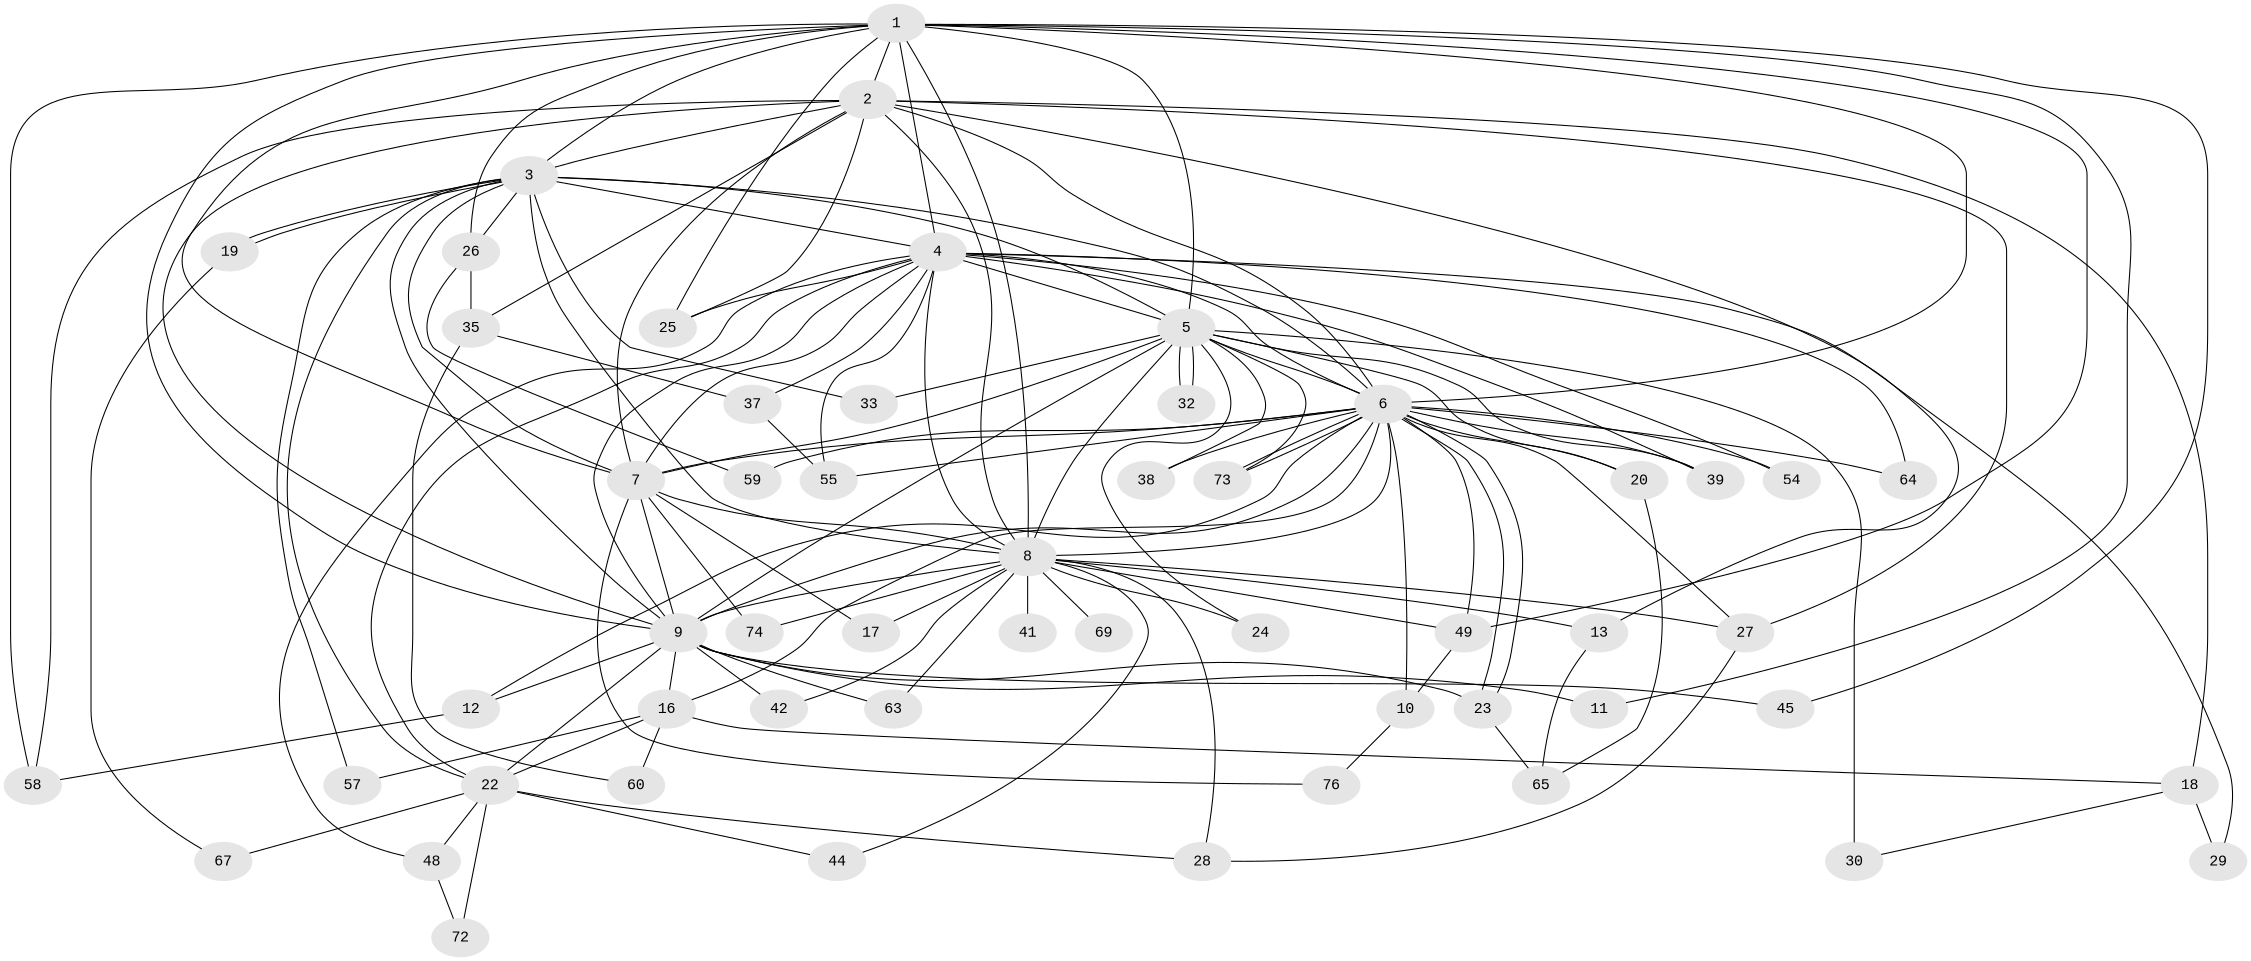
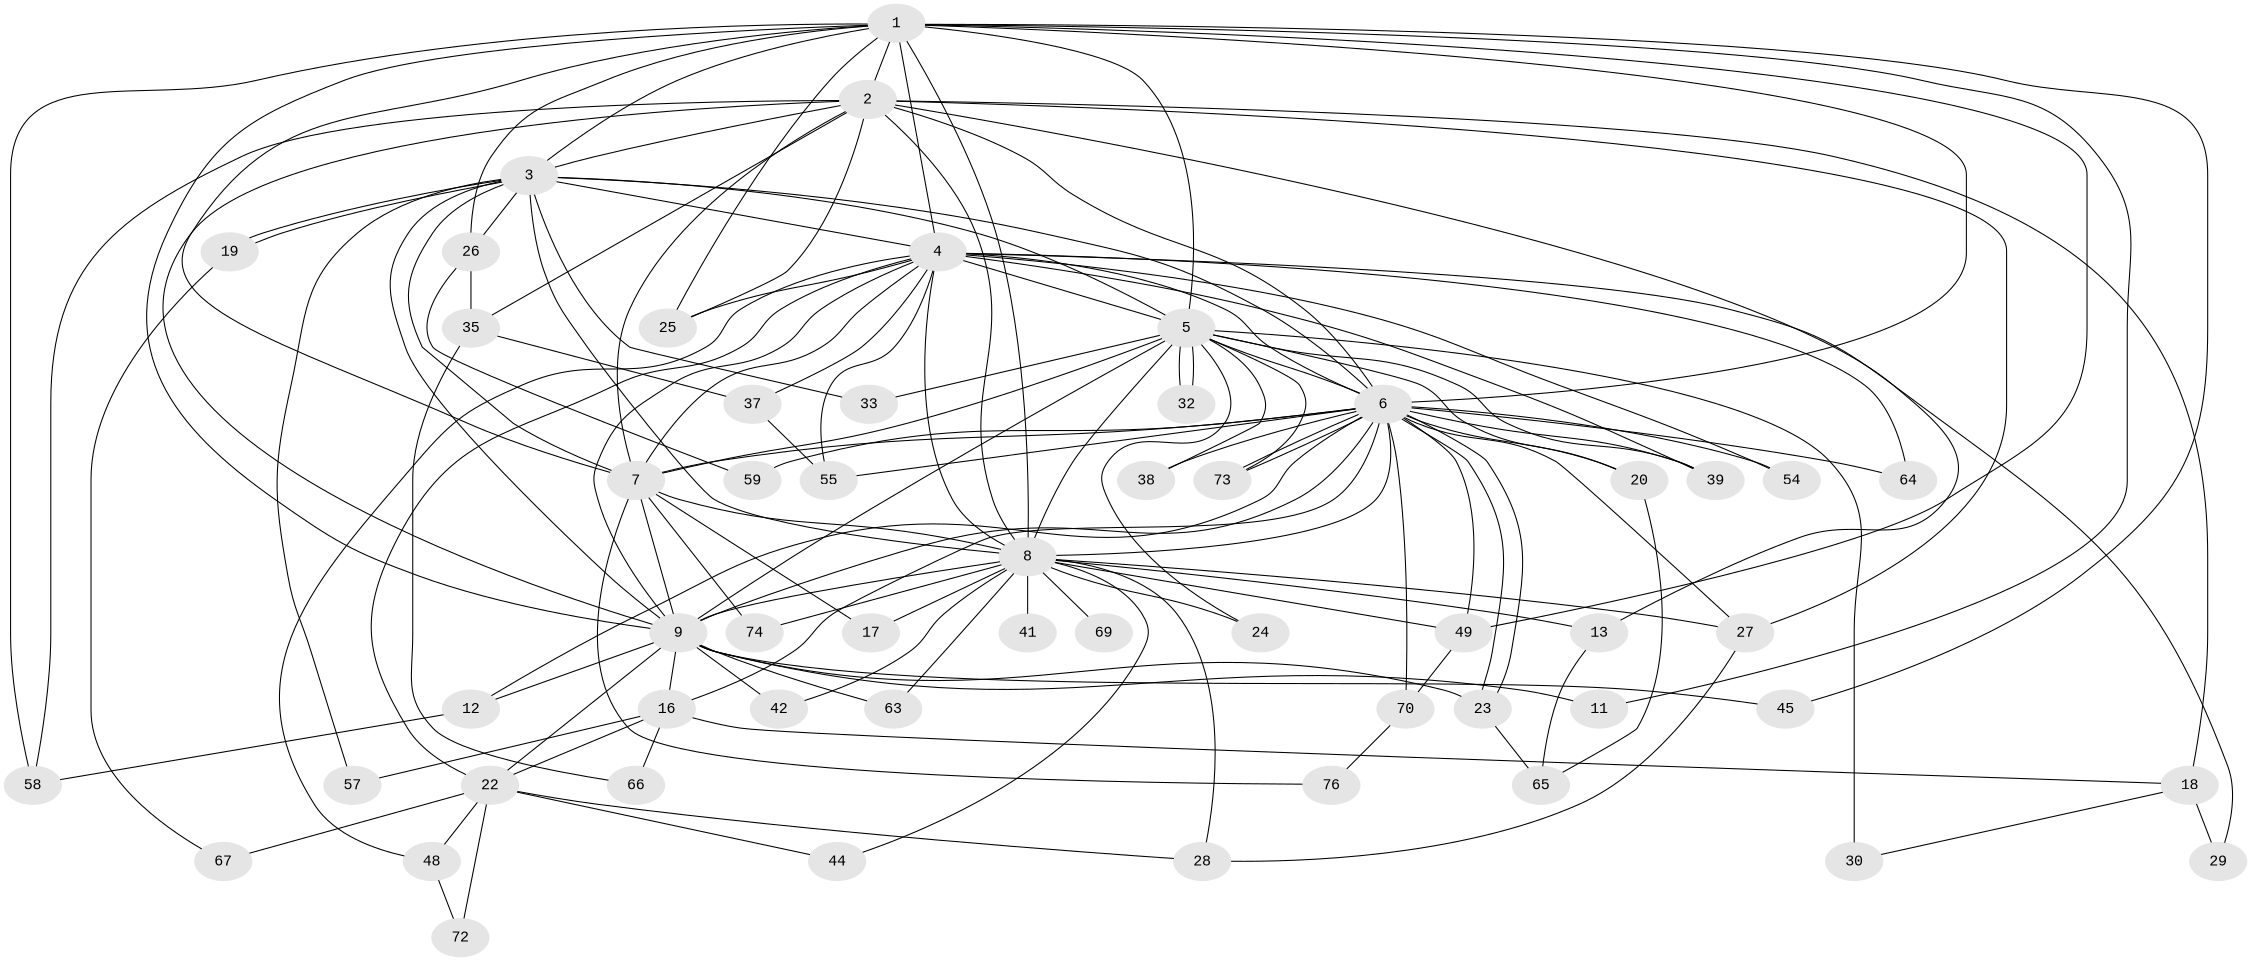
edge "3" -- "22": removed
node "10": label "10" -> "70"
node "60": label "60" -> "66"
